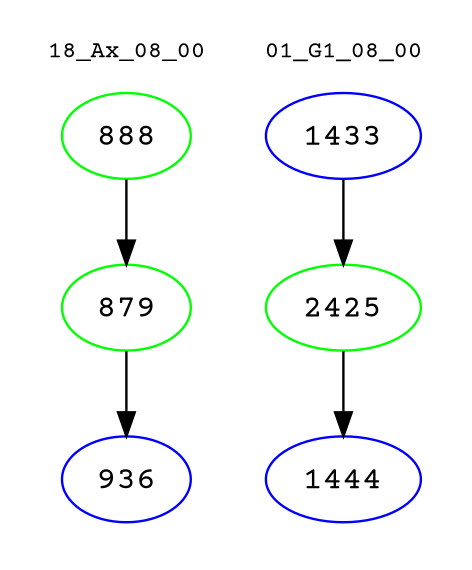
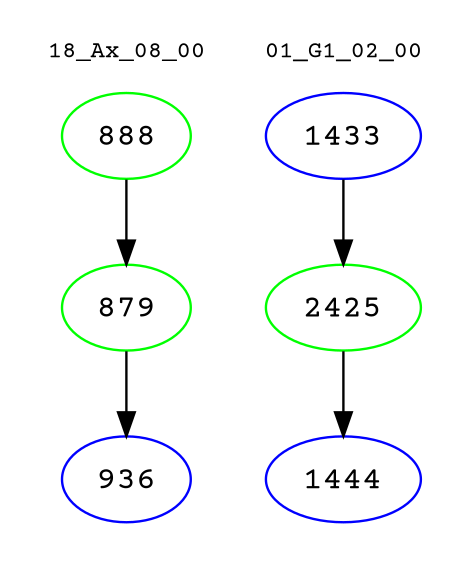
cluster "01_G1_08_00": label "01_G1_08_00" -> "01_G1_02_00"
